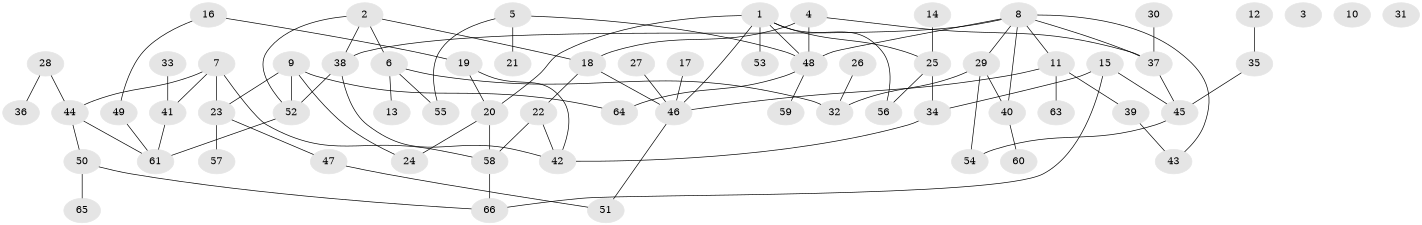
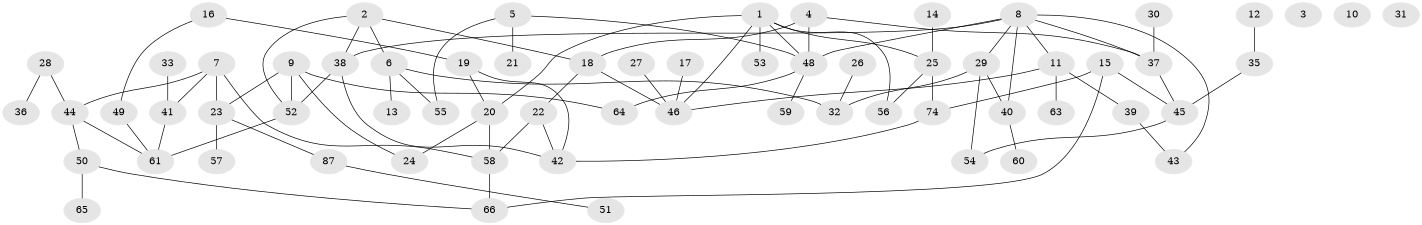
node "34": label "34" -> "74"
node "47": label "47" -> "87"
edge "46" -- "51": removed
